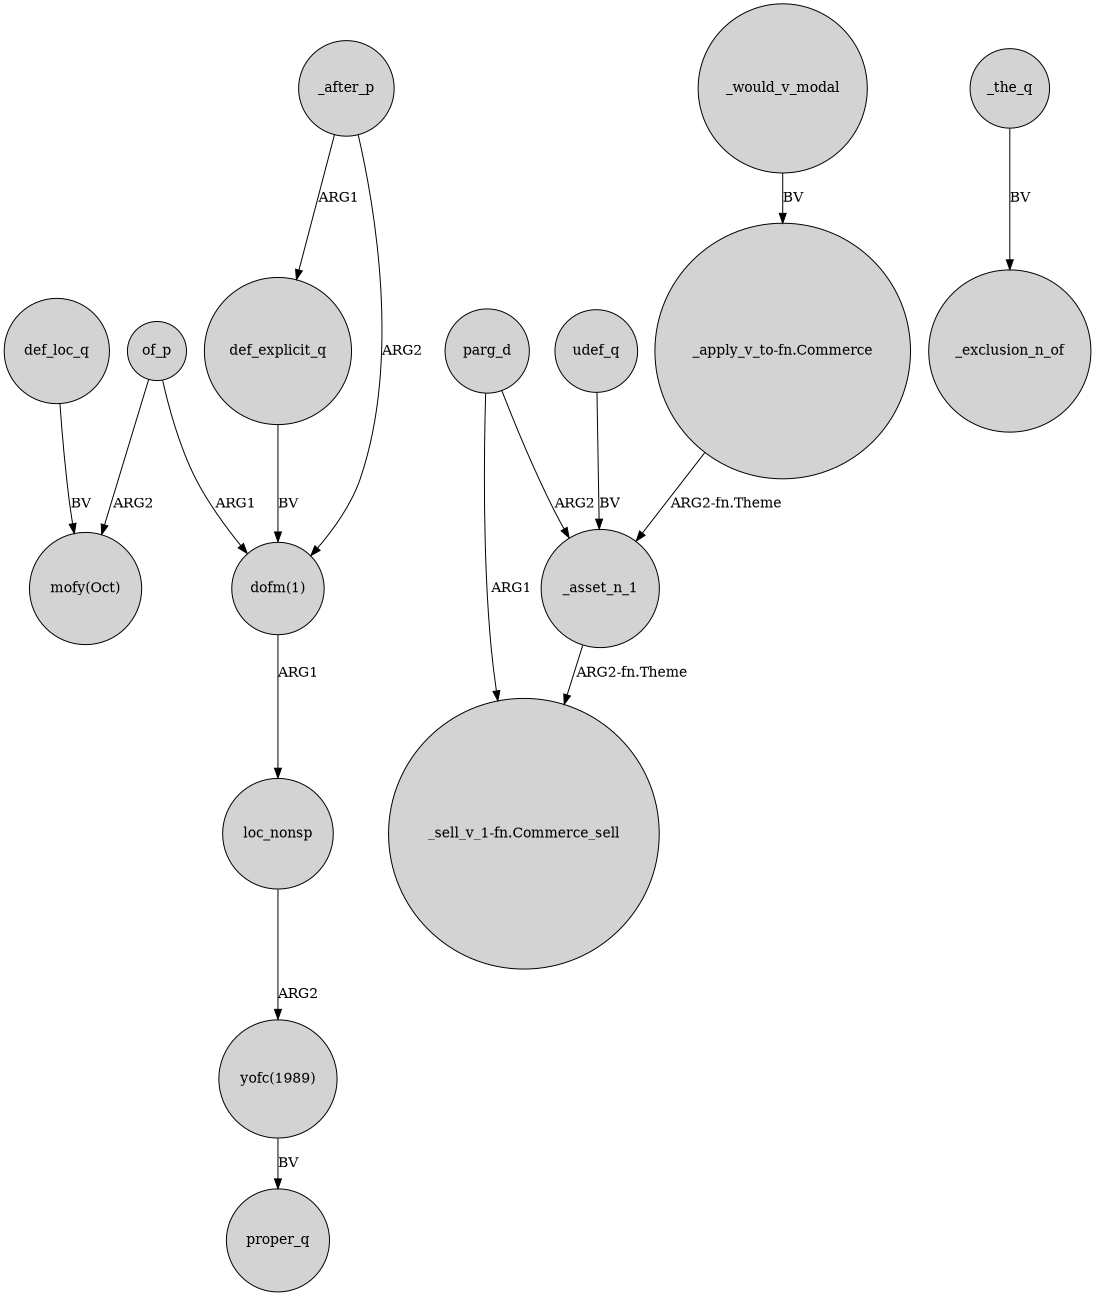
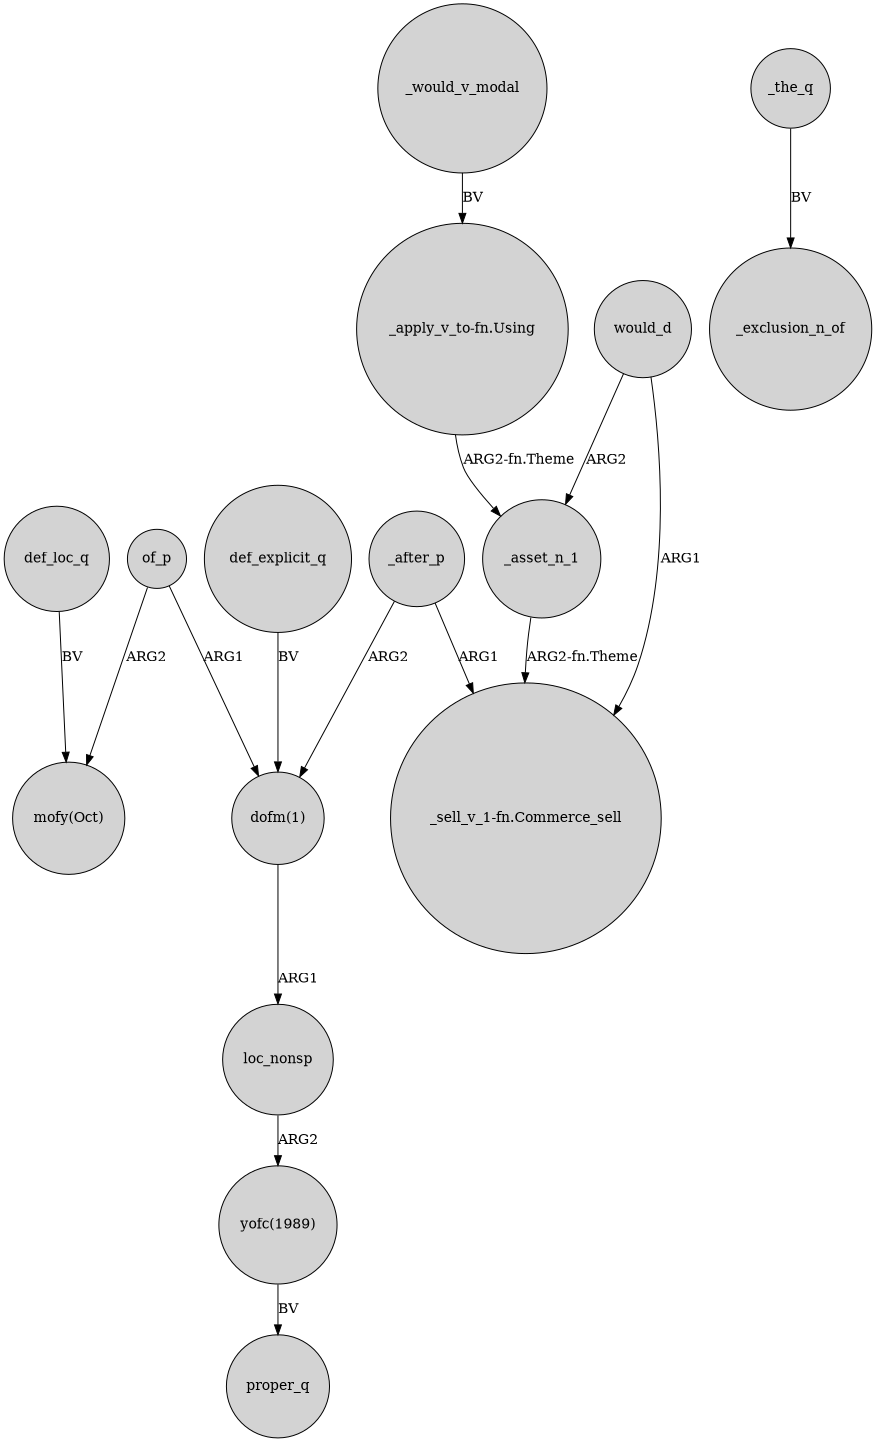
edge "_after_p" -> "def_explicit_q": now "_after_p" -> "_sell_v_1-fn.Commerce_sell"
node "parg_d": label "parg_d" -> "would_d"
node "udef_q": removed
node "_apply_v_to-fn.Commerce": label "_apply_v_to-fn.Commerce" -> "_apply_v_to-fn.Using"
